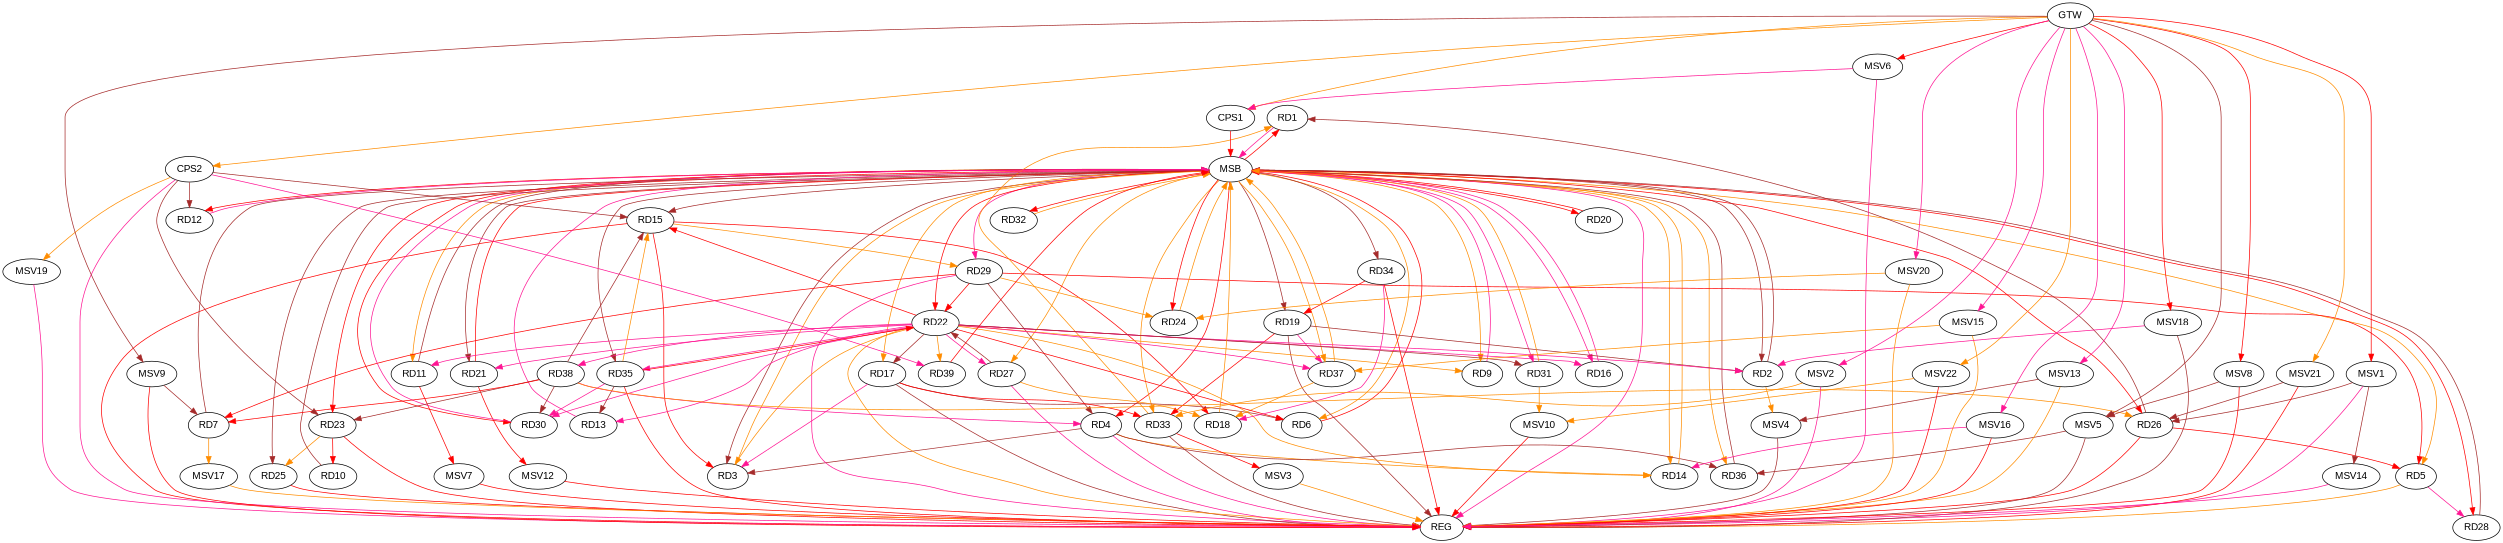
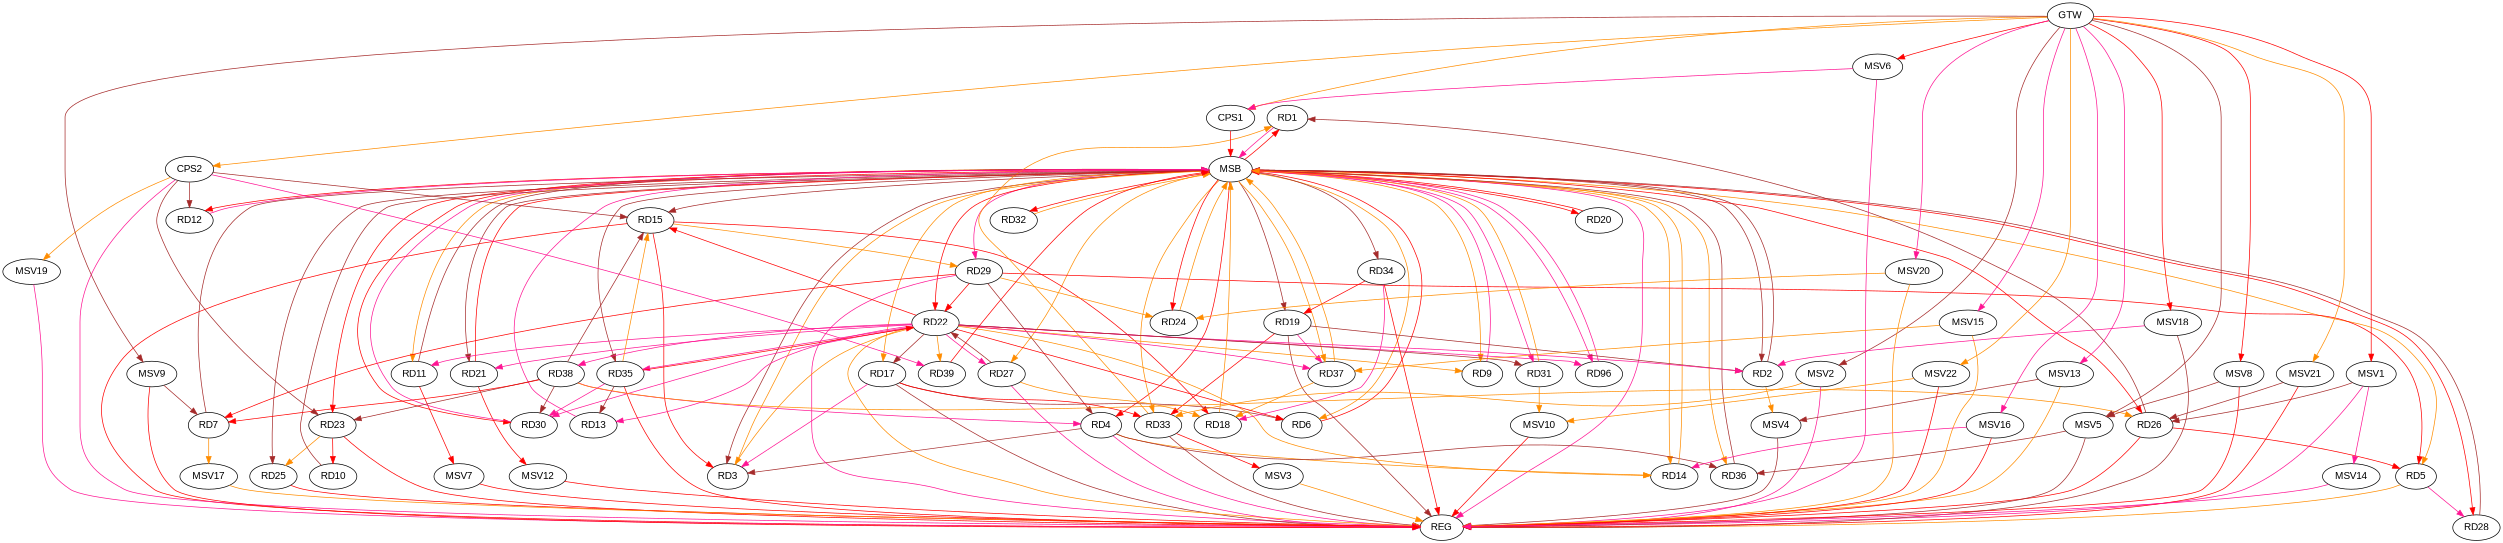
edge "GTW" -> "MSV2": color deeppink -> brown
node "RD16": label "RD16" -> "RD96"
edge "MSV1" -> "MSV14": color brown -> deeppink
